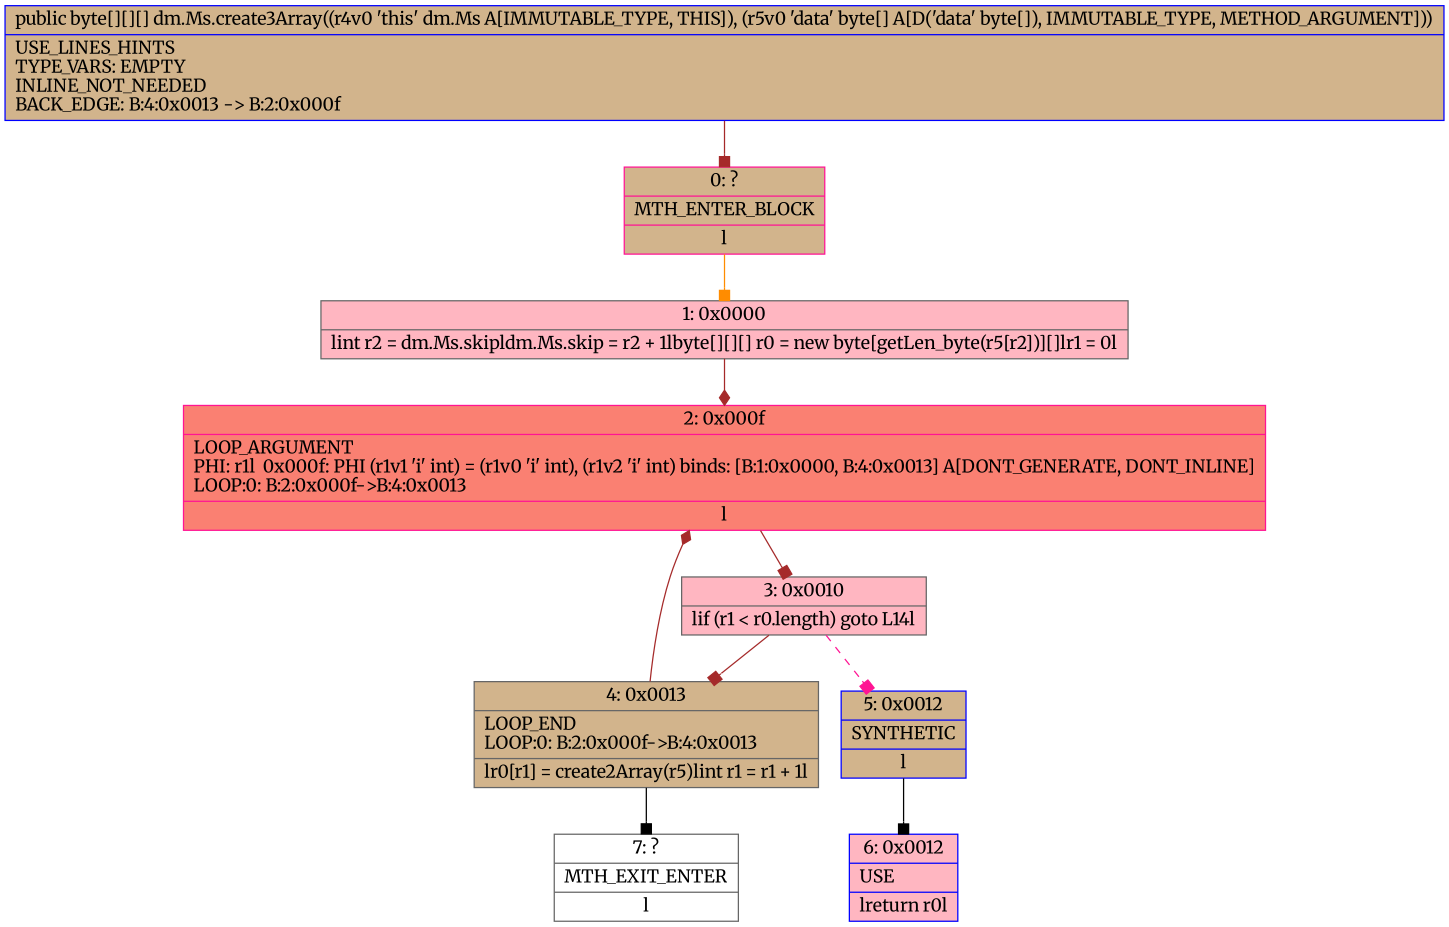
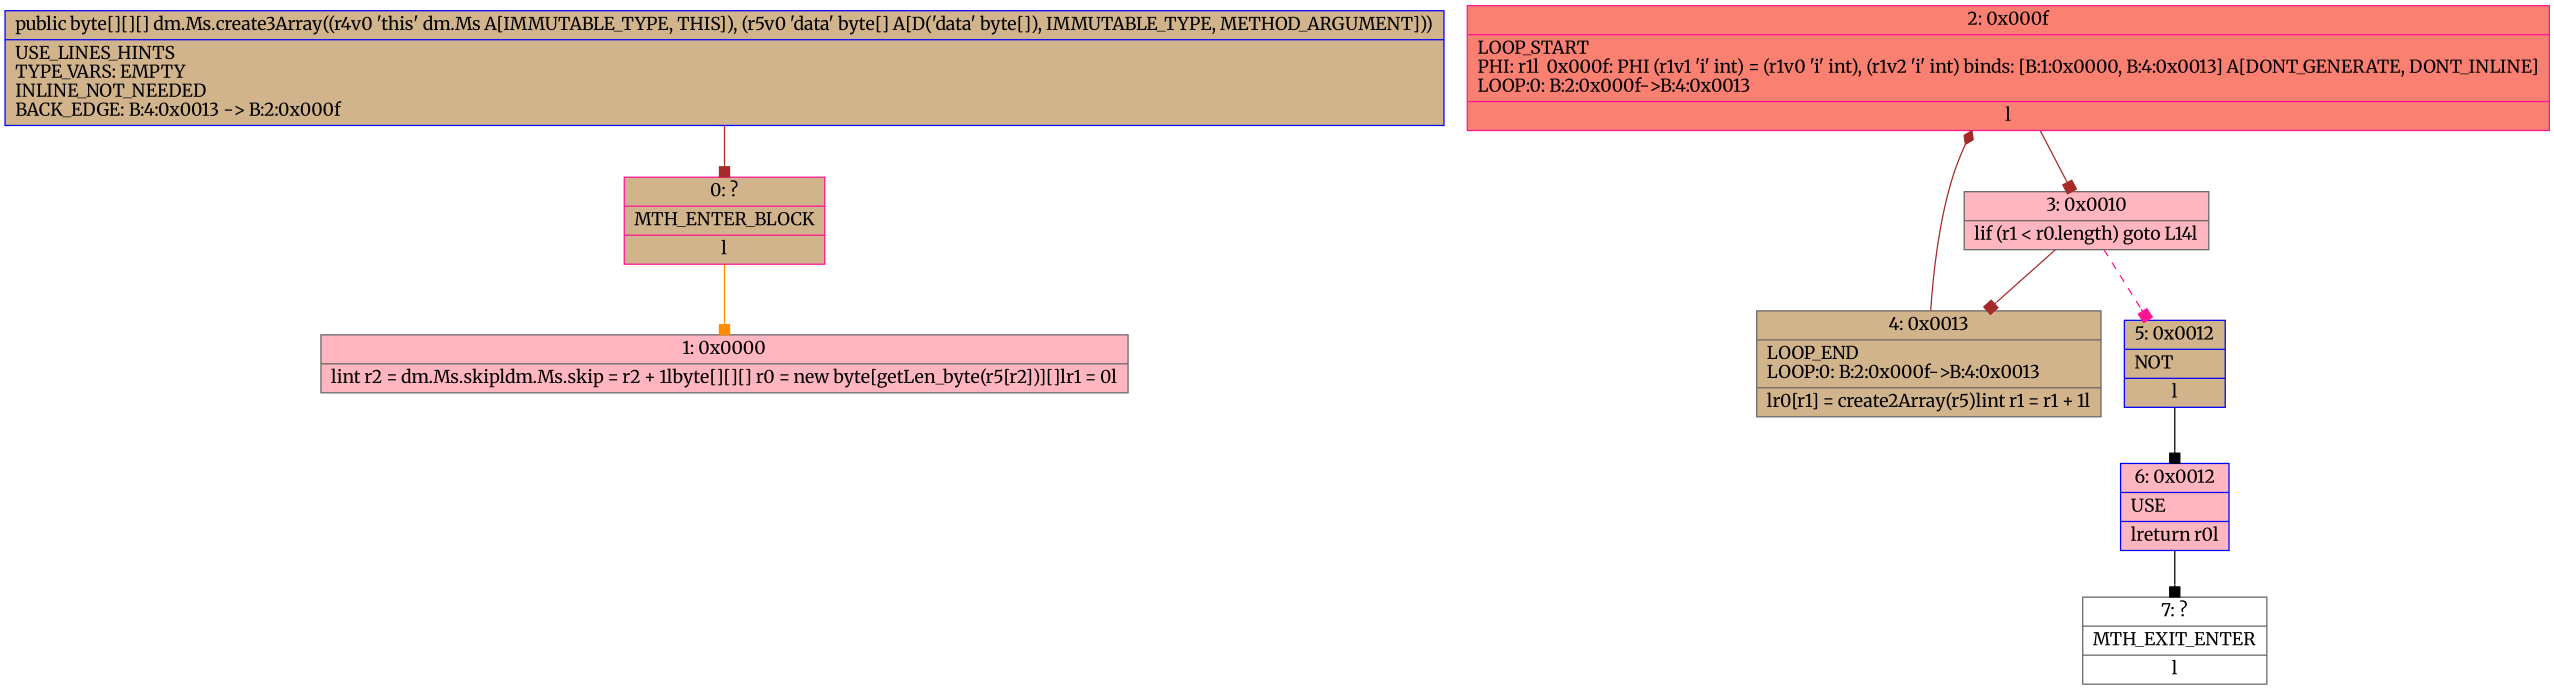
edge "1: 0x0000" -> "2: 0x000f": removed
node "2: 0x000f": text "LOOP_ARGUMENT" -> "LOOP_START"
node "5: 0x0012": text "SYNTHETIC" -> "NOT"
edge "4: 0x0013" -> "7: ?": now "6: 0x0012" -> "7: ?"
